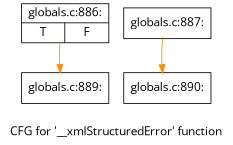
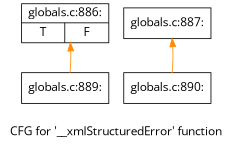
edge "globals.c:887:" -> "globals.c:890:": reversed
edge "globals.c:886:" -> "globals.c:889:": reversed
